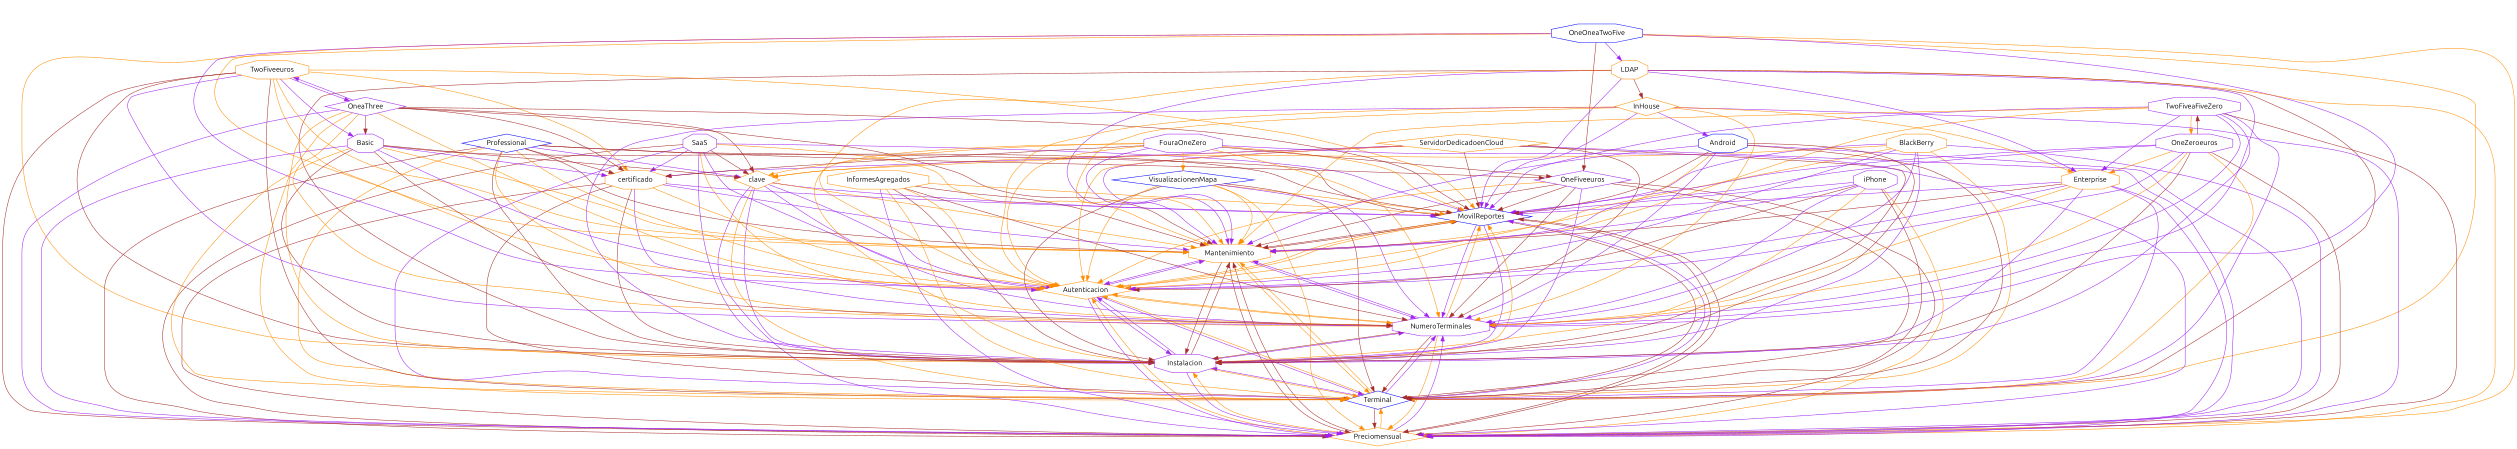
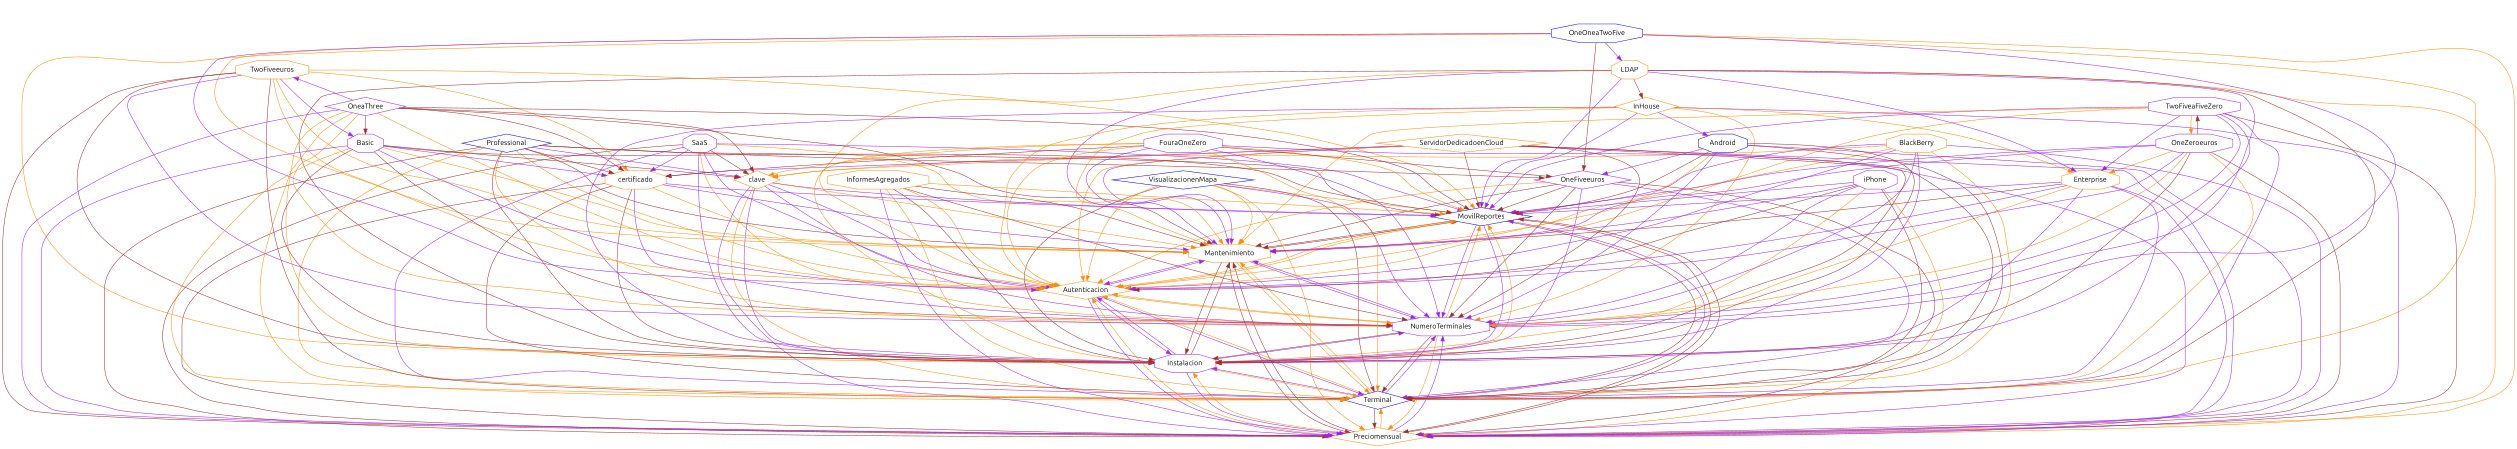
edge "TwoFiveeuros" -> "OneaThree": removed
edge "FouraOneZero" -> "VisualizacionenMapa": now "FouraOneZero" -> "Terminal"
edge "Android" -> "Mantenimiento": now "Android" -> "OneFiveeuros"
edge "FouraOneZero" -> "NumeroTerminales": color darkorange -> purple
edge "ServidorDedicadoenCloud" -> "Terminal": added
edge "OneFiveeuros" -> "Terminal": color brown -> purple
